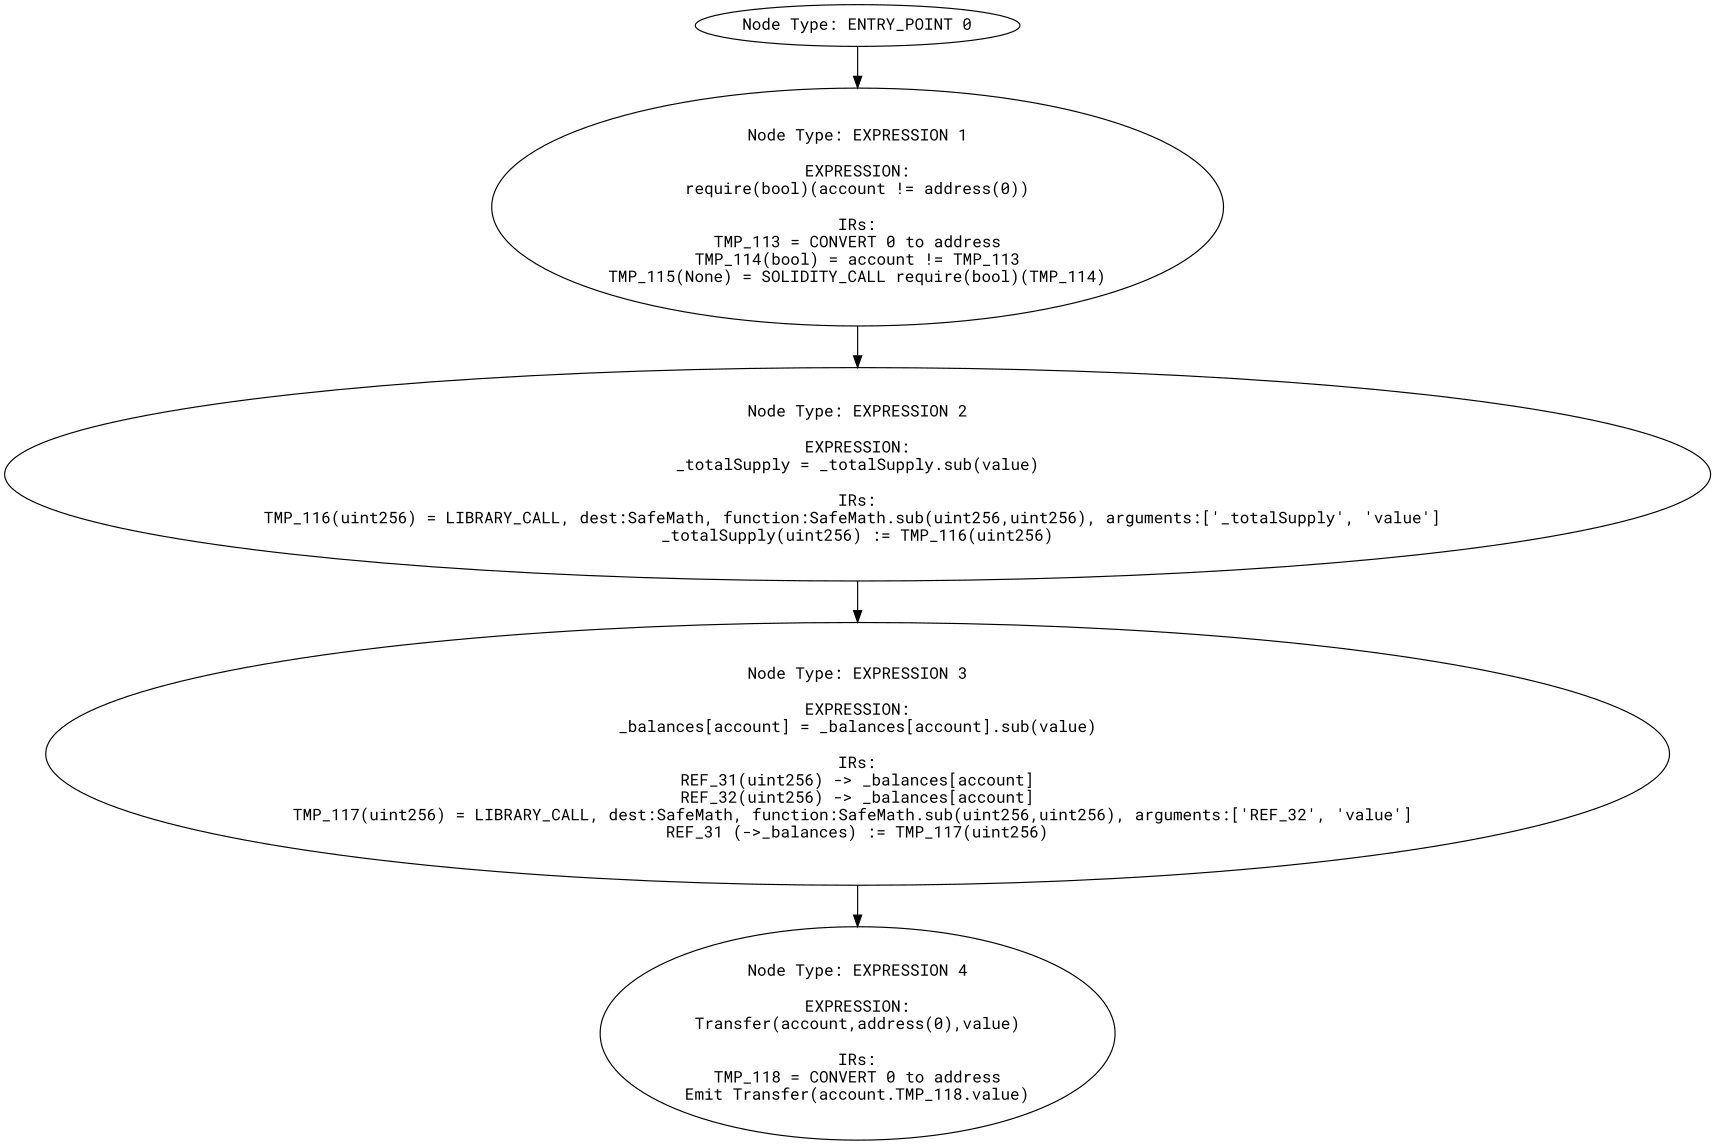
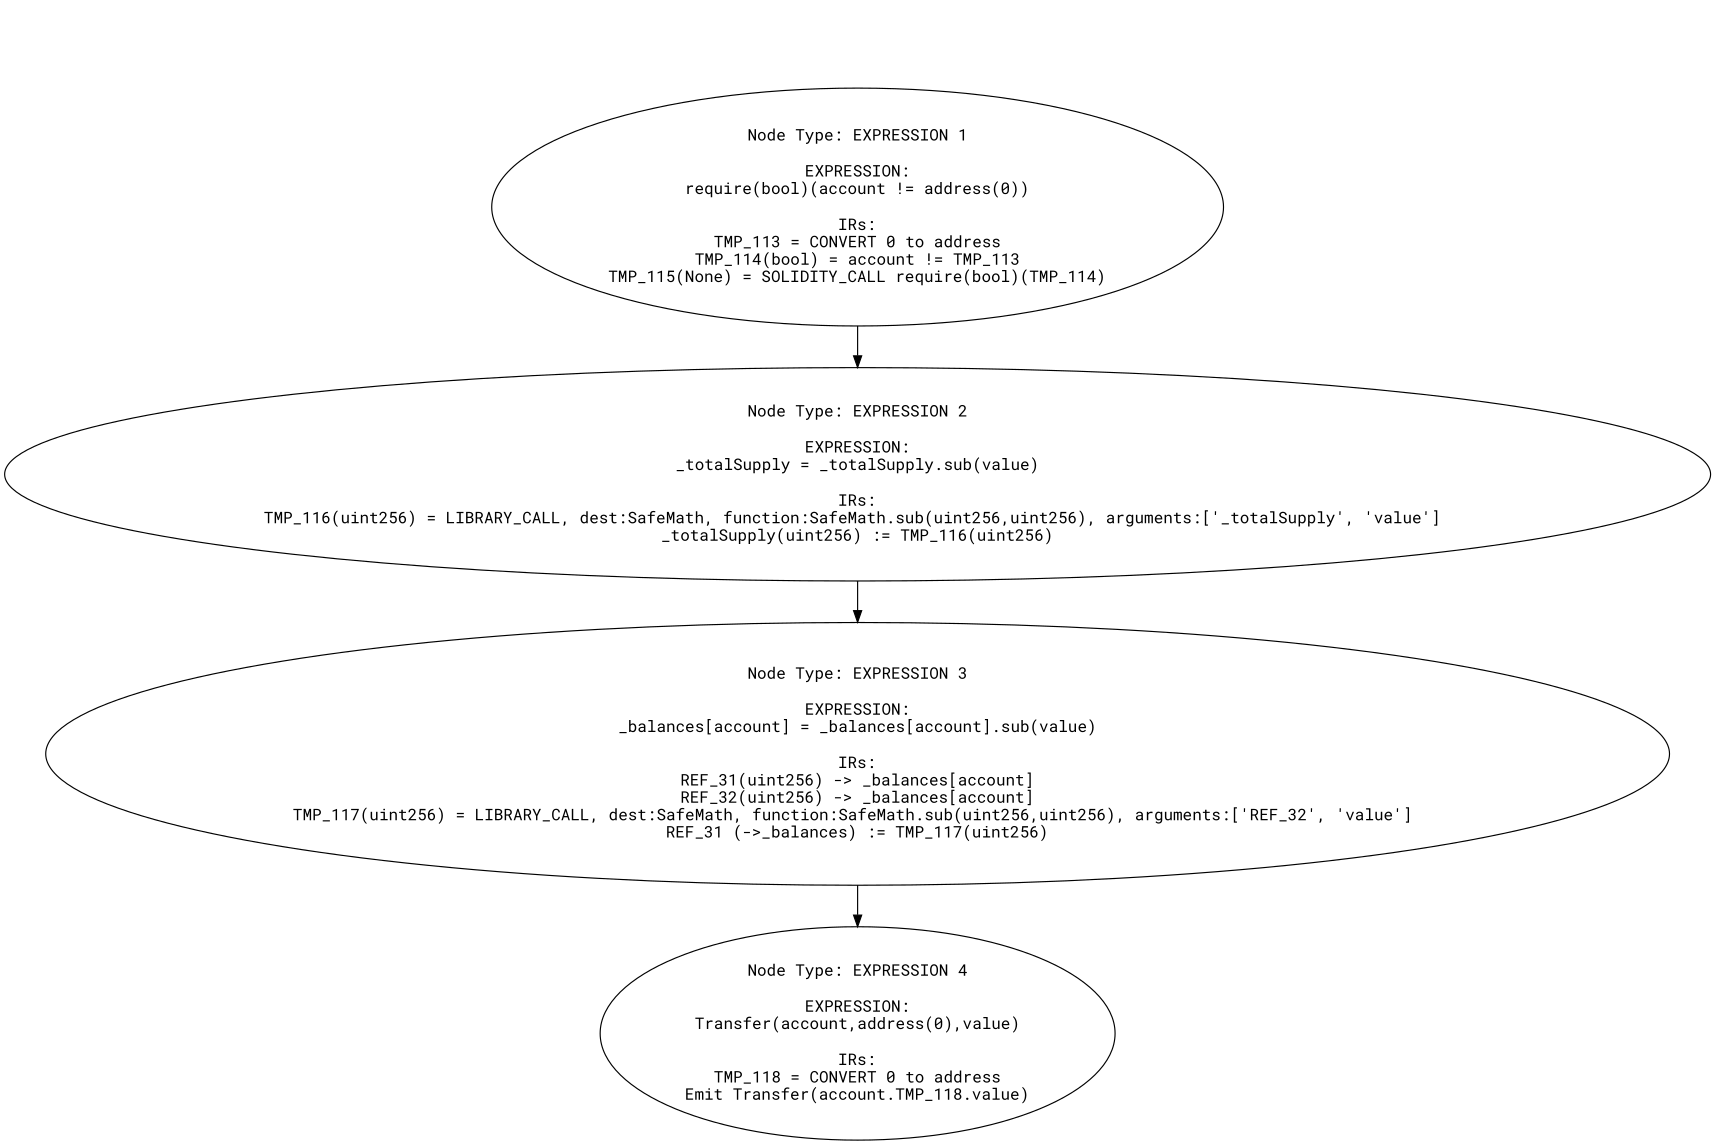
node "Node Type: ENTRY_POINT 0": removed
